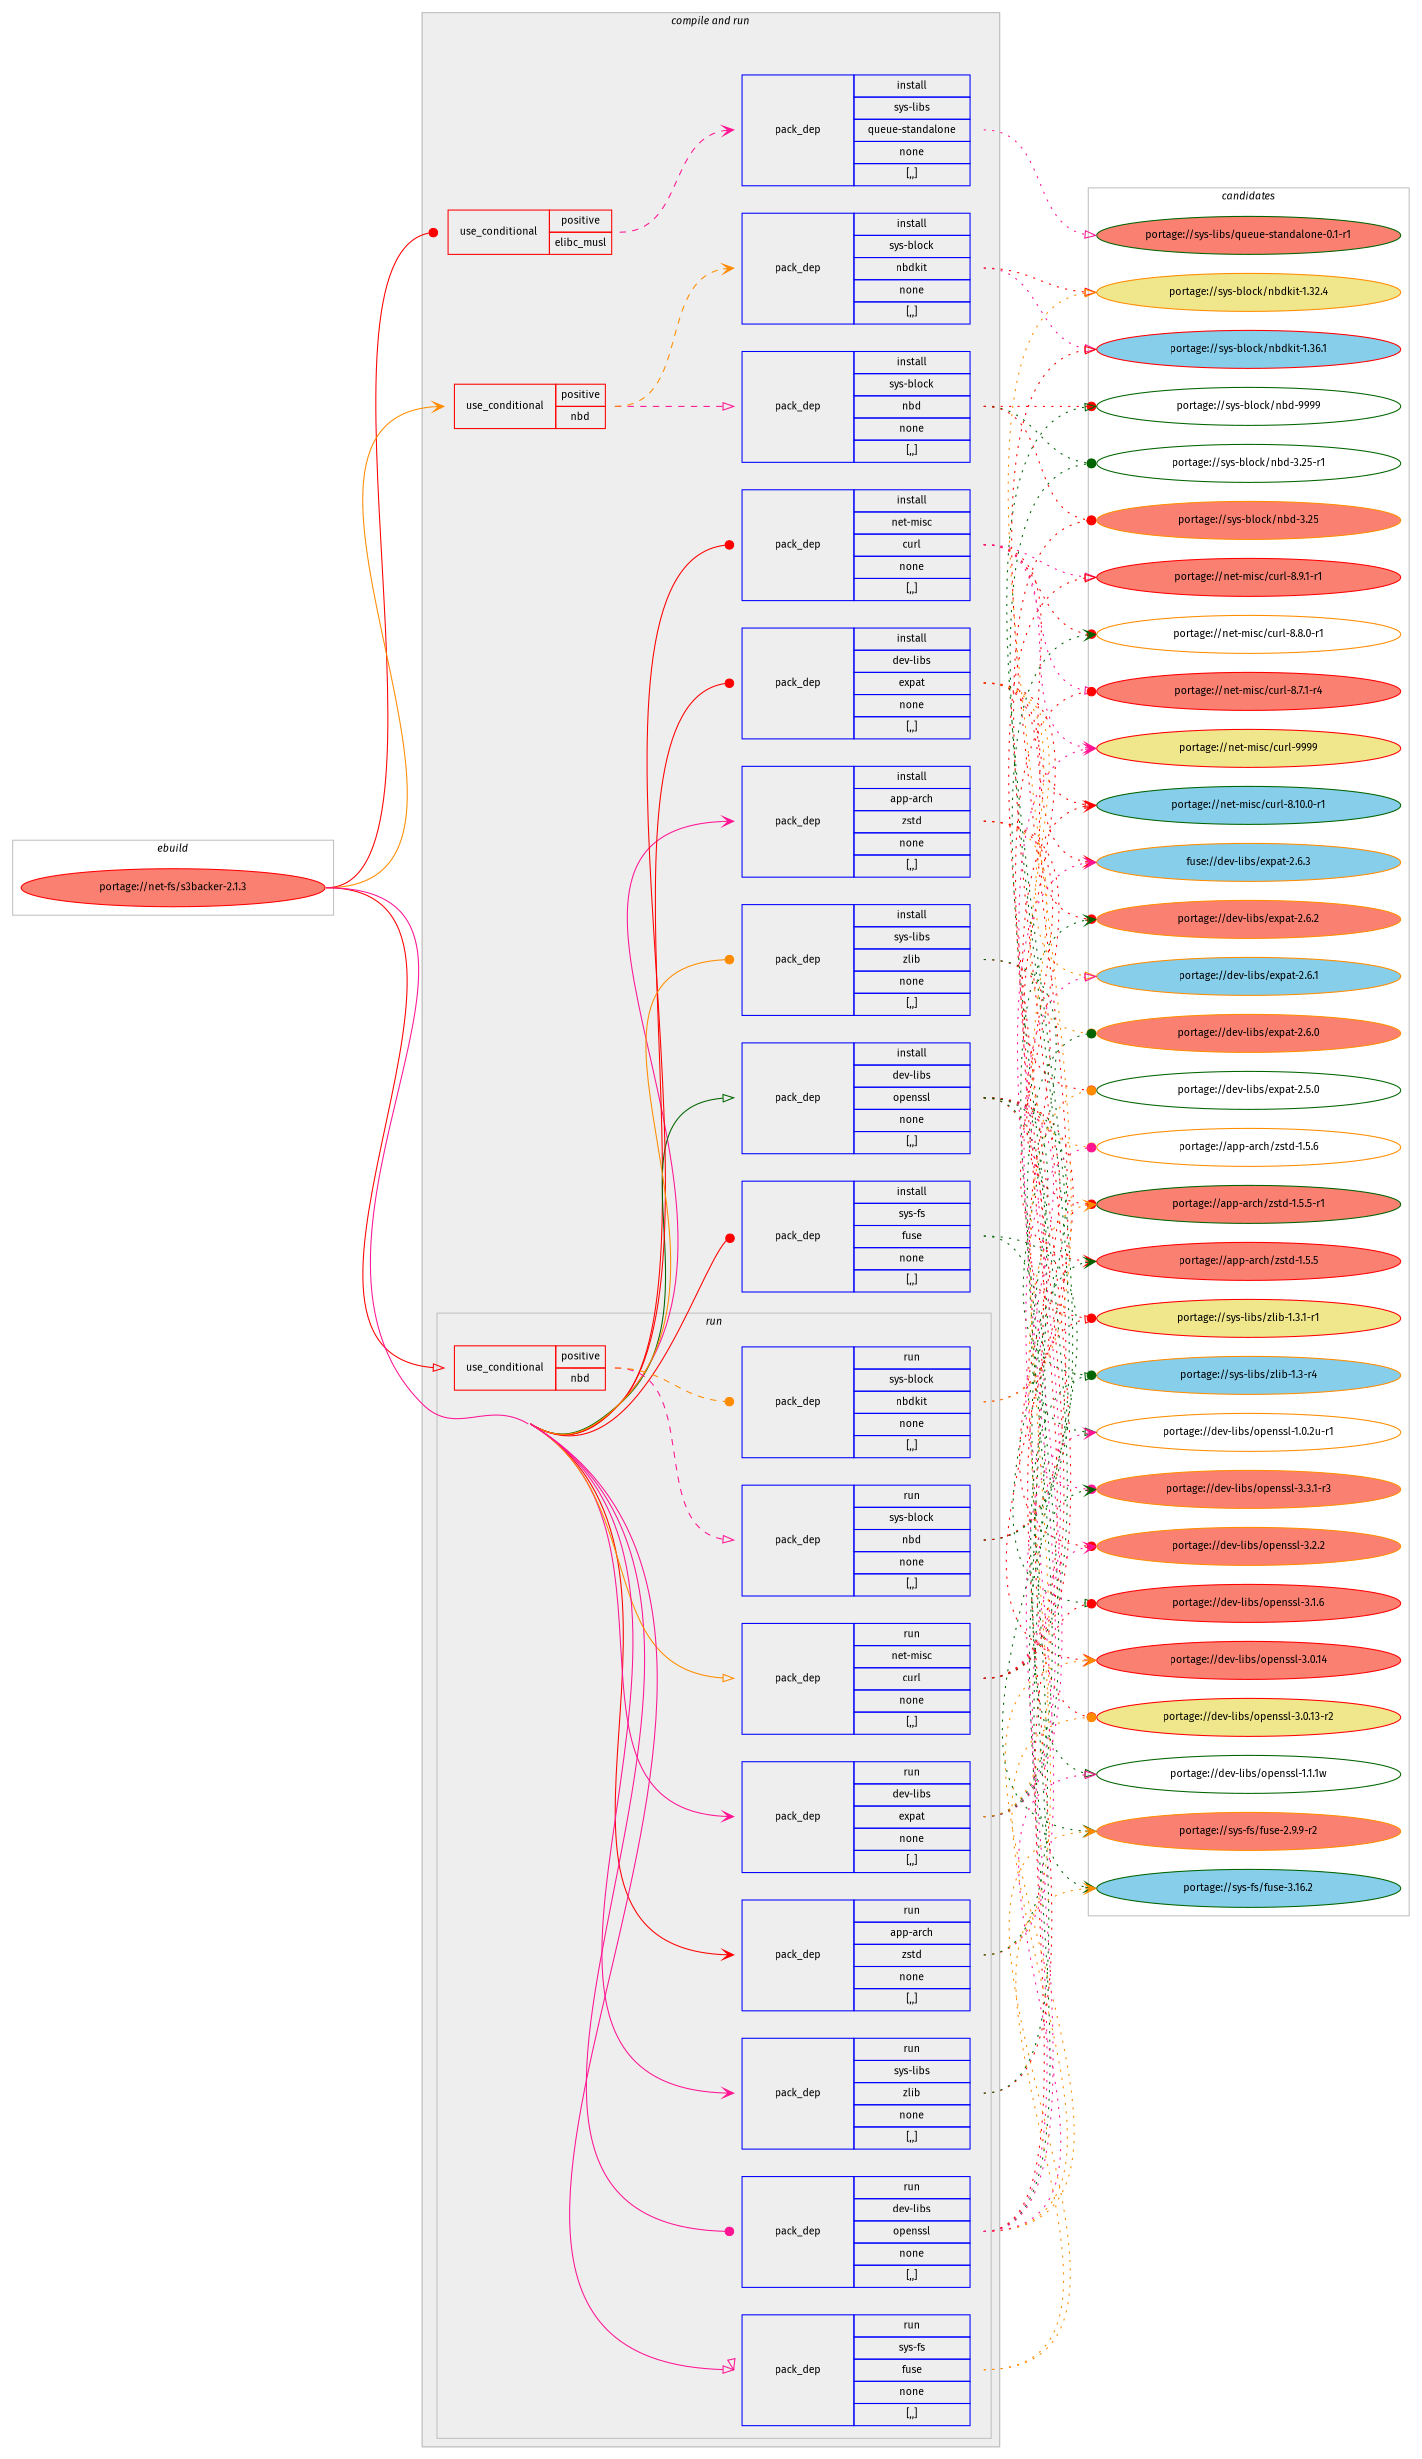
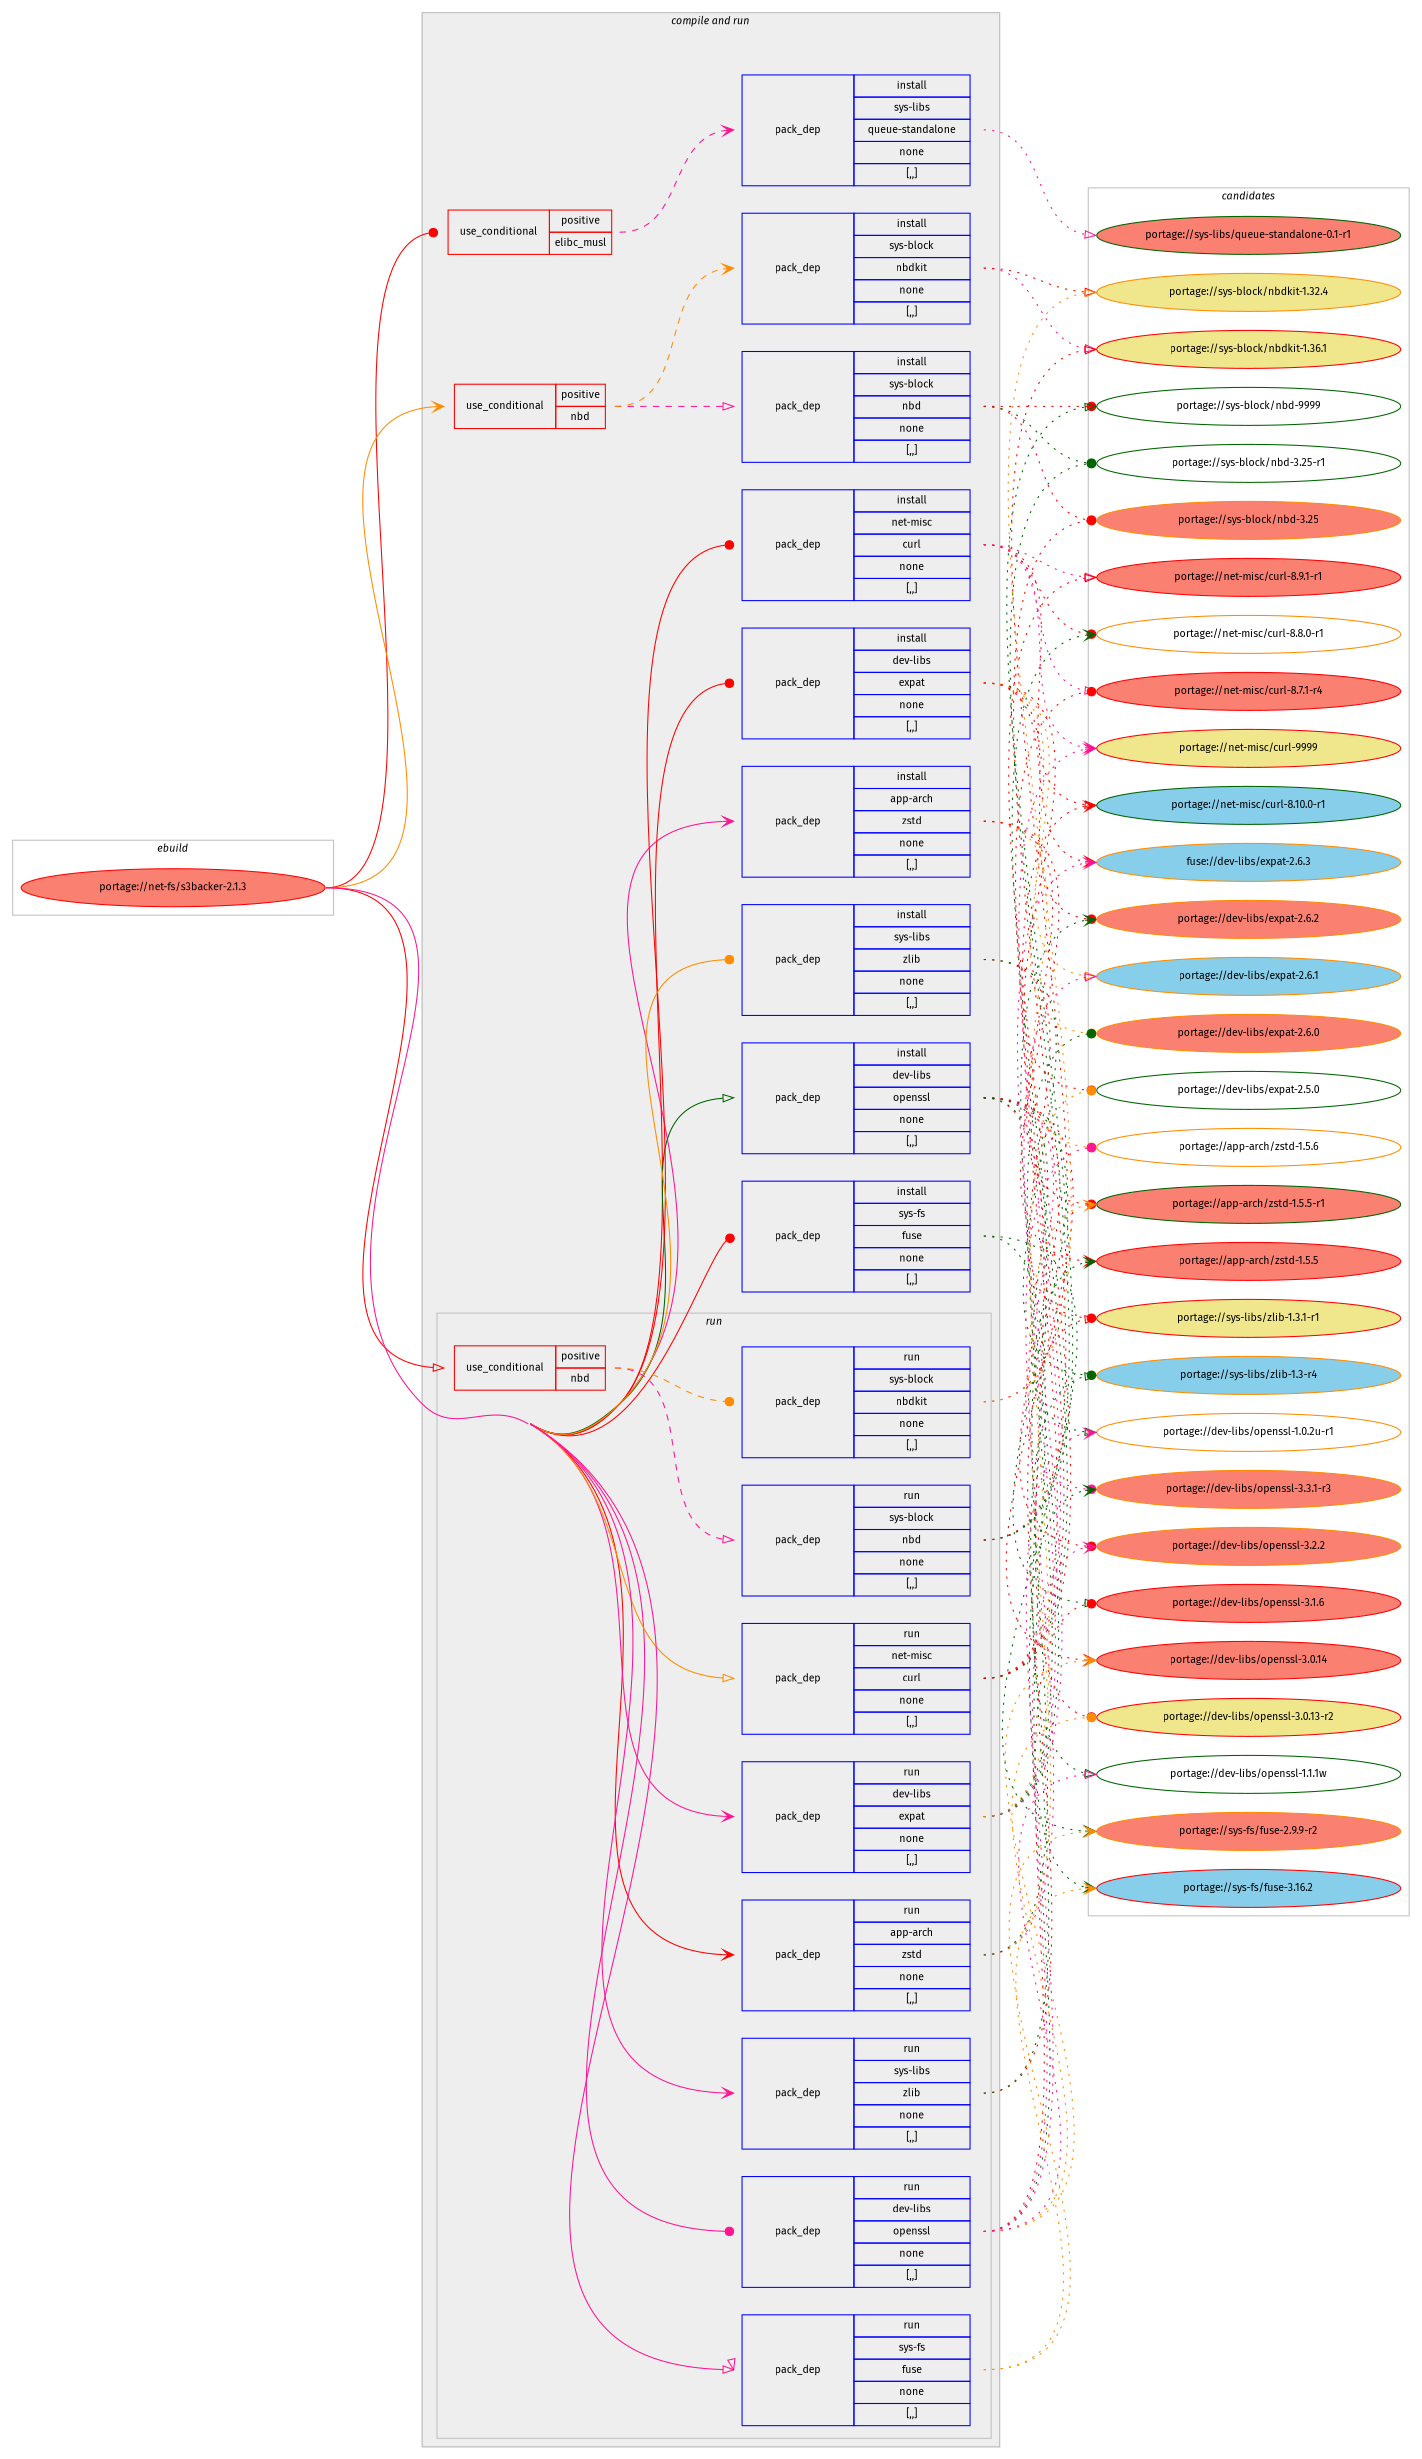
node "portage://sys-block/nbdkit-1.36.1": fillcolor skyblue -> khaki
node "portage://sys-fs/fuse-3.16.2": color darkgreen -> red
